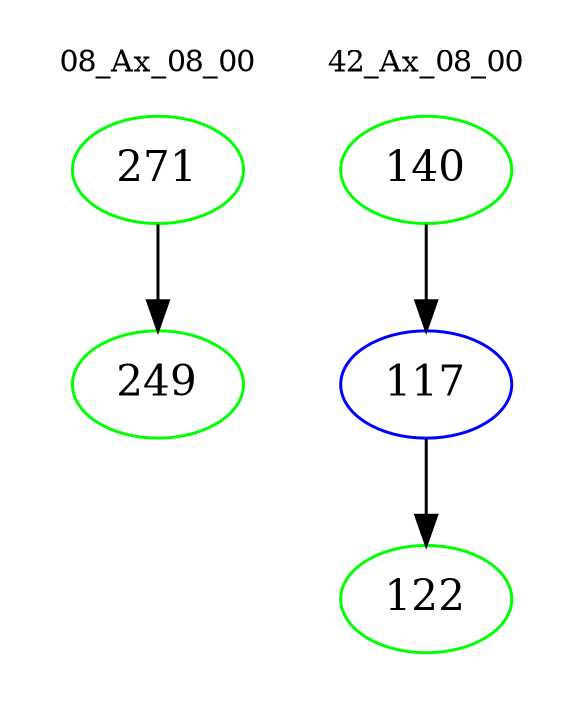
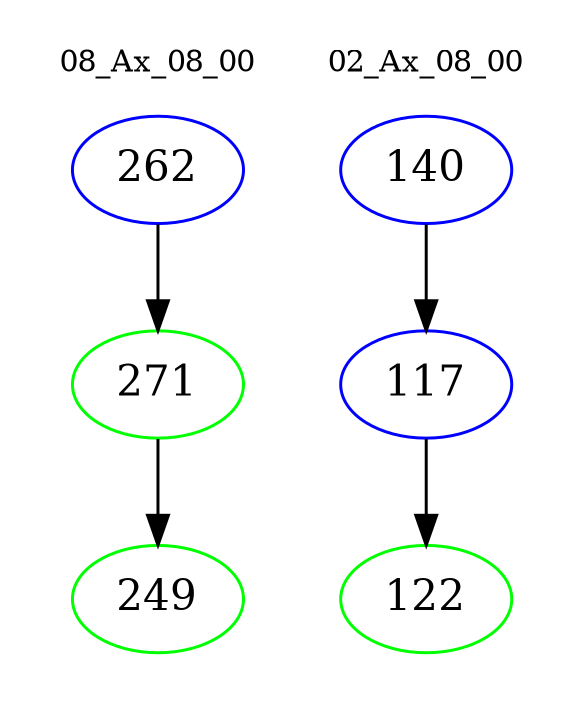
cluster "42_Ax_08_00": label "42_Ax_08_00" -> "02_Ax_08_00"
node "262": added
node "140": color green -> blue
